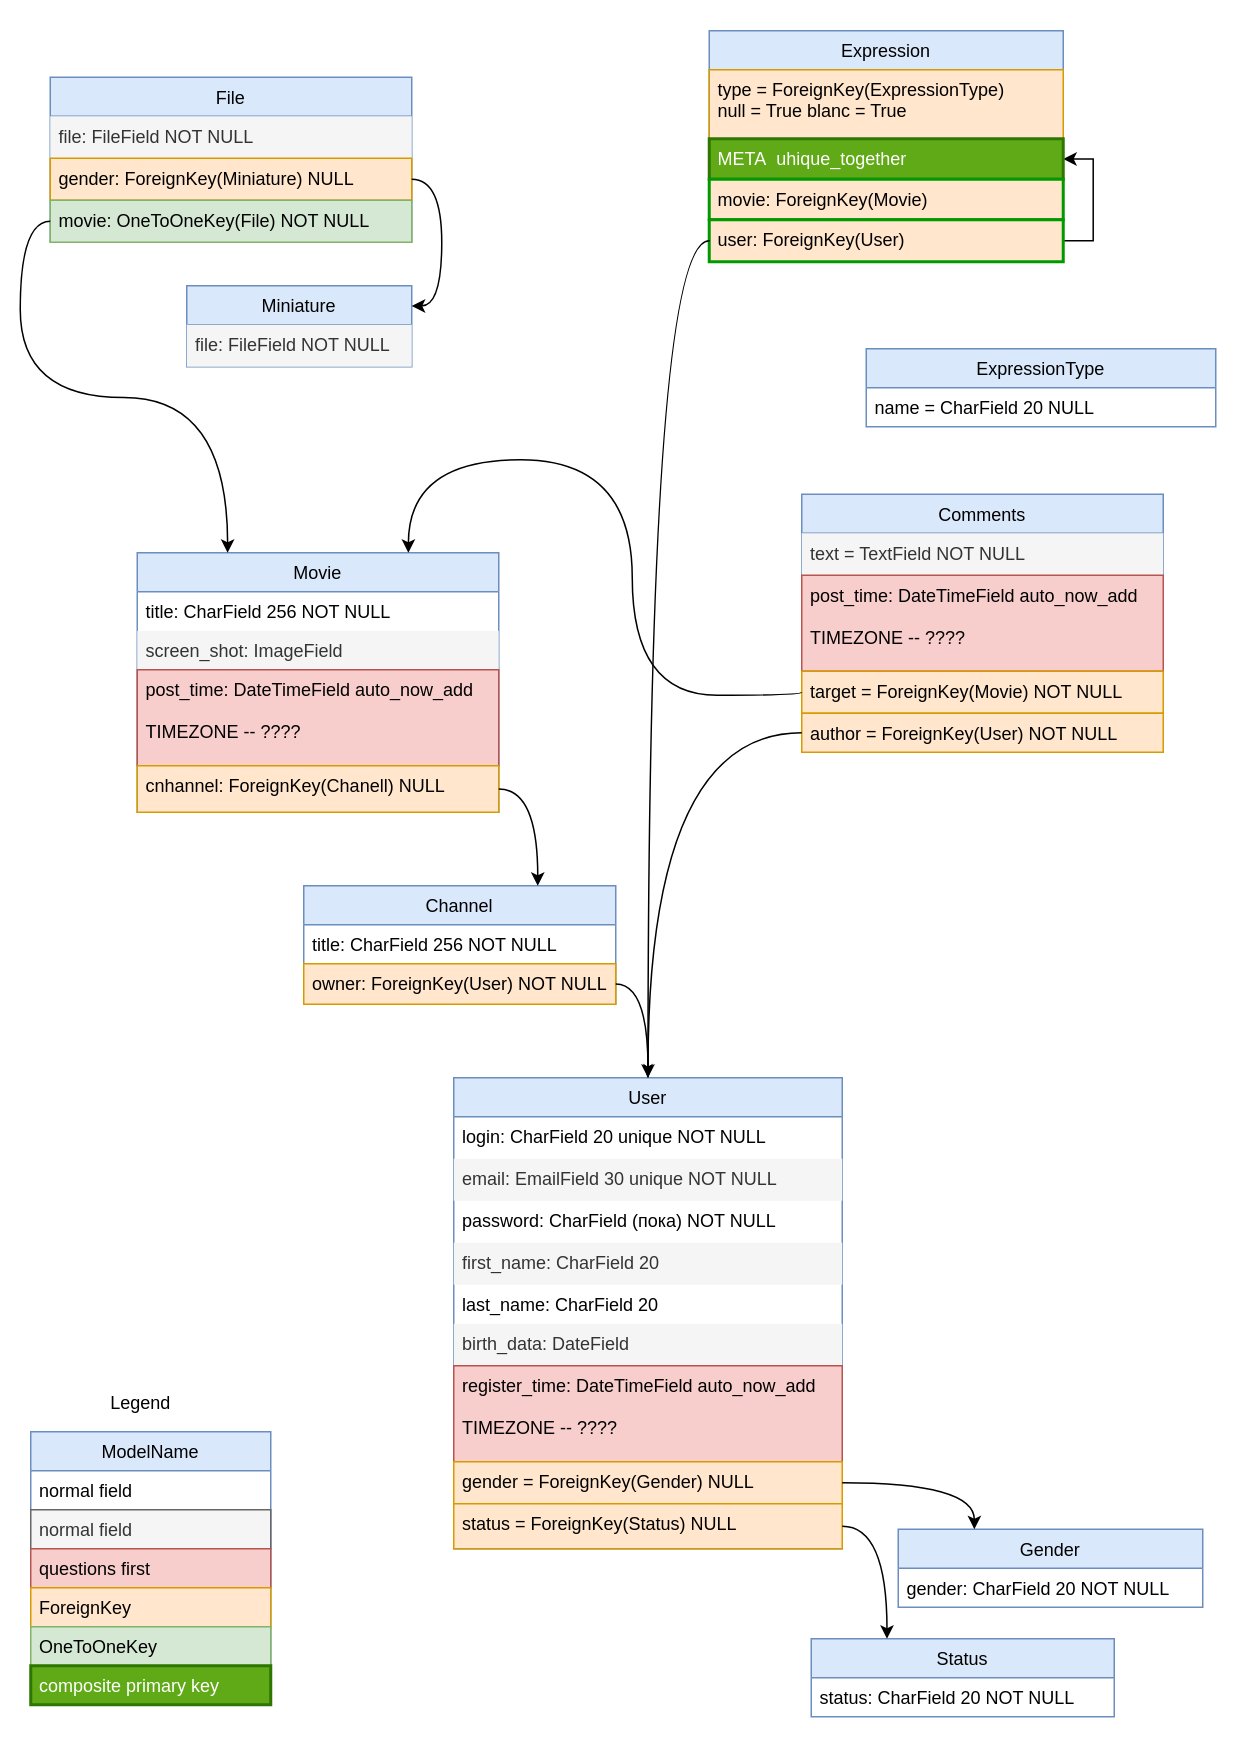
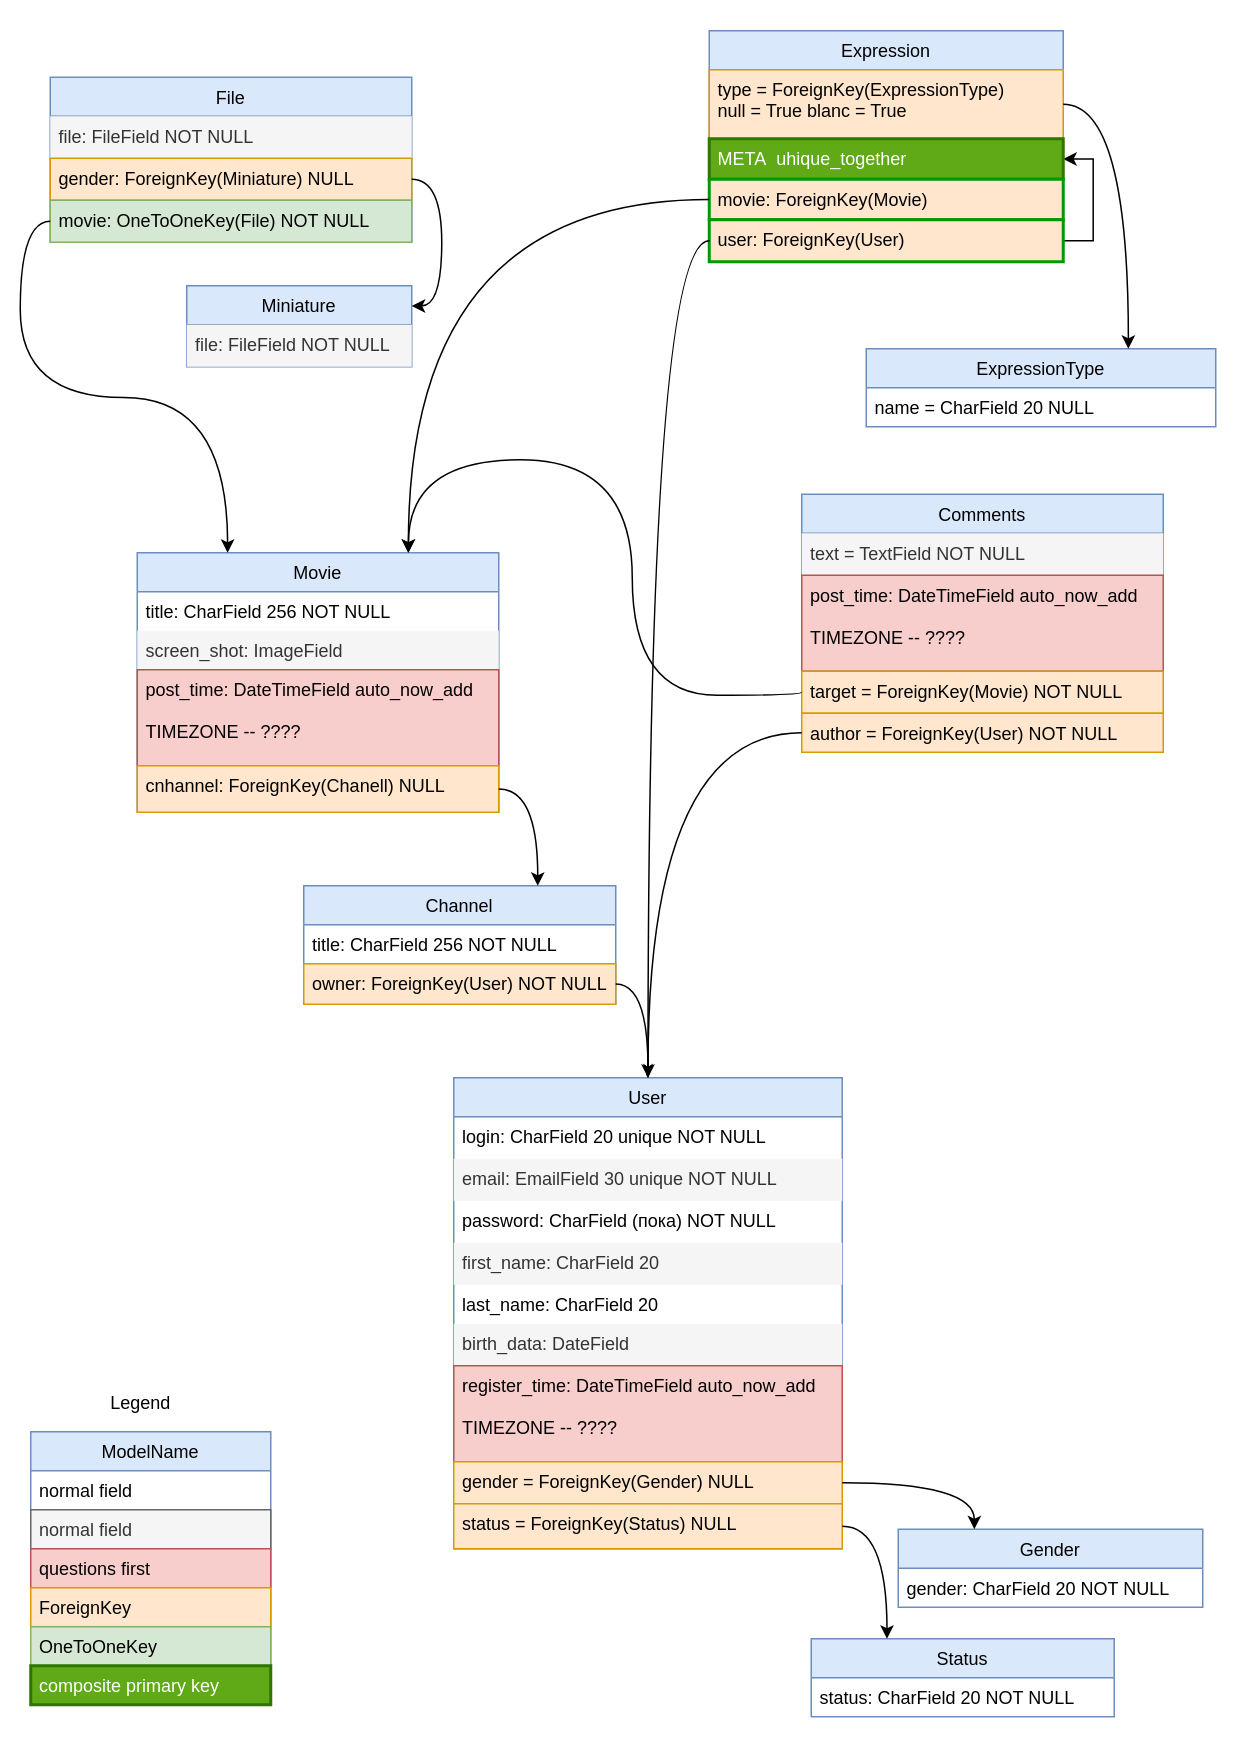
edge "type = ForeignKey(ExpressionType) null = True blanc = True" -> "ExpressionType": added
edge "movie: ForeignKey(Movie)" -> "Movie": added
